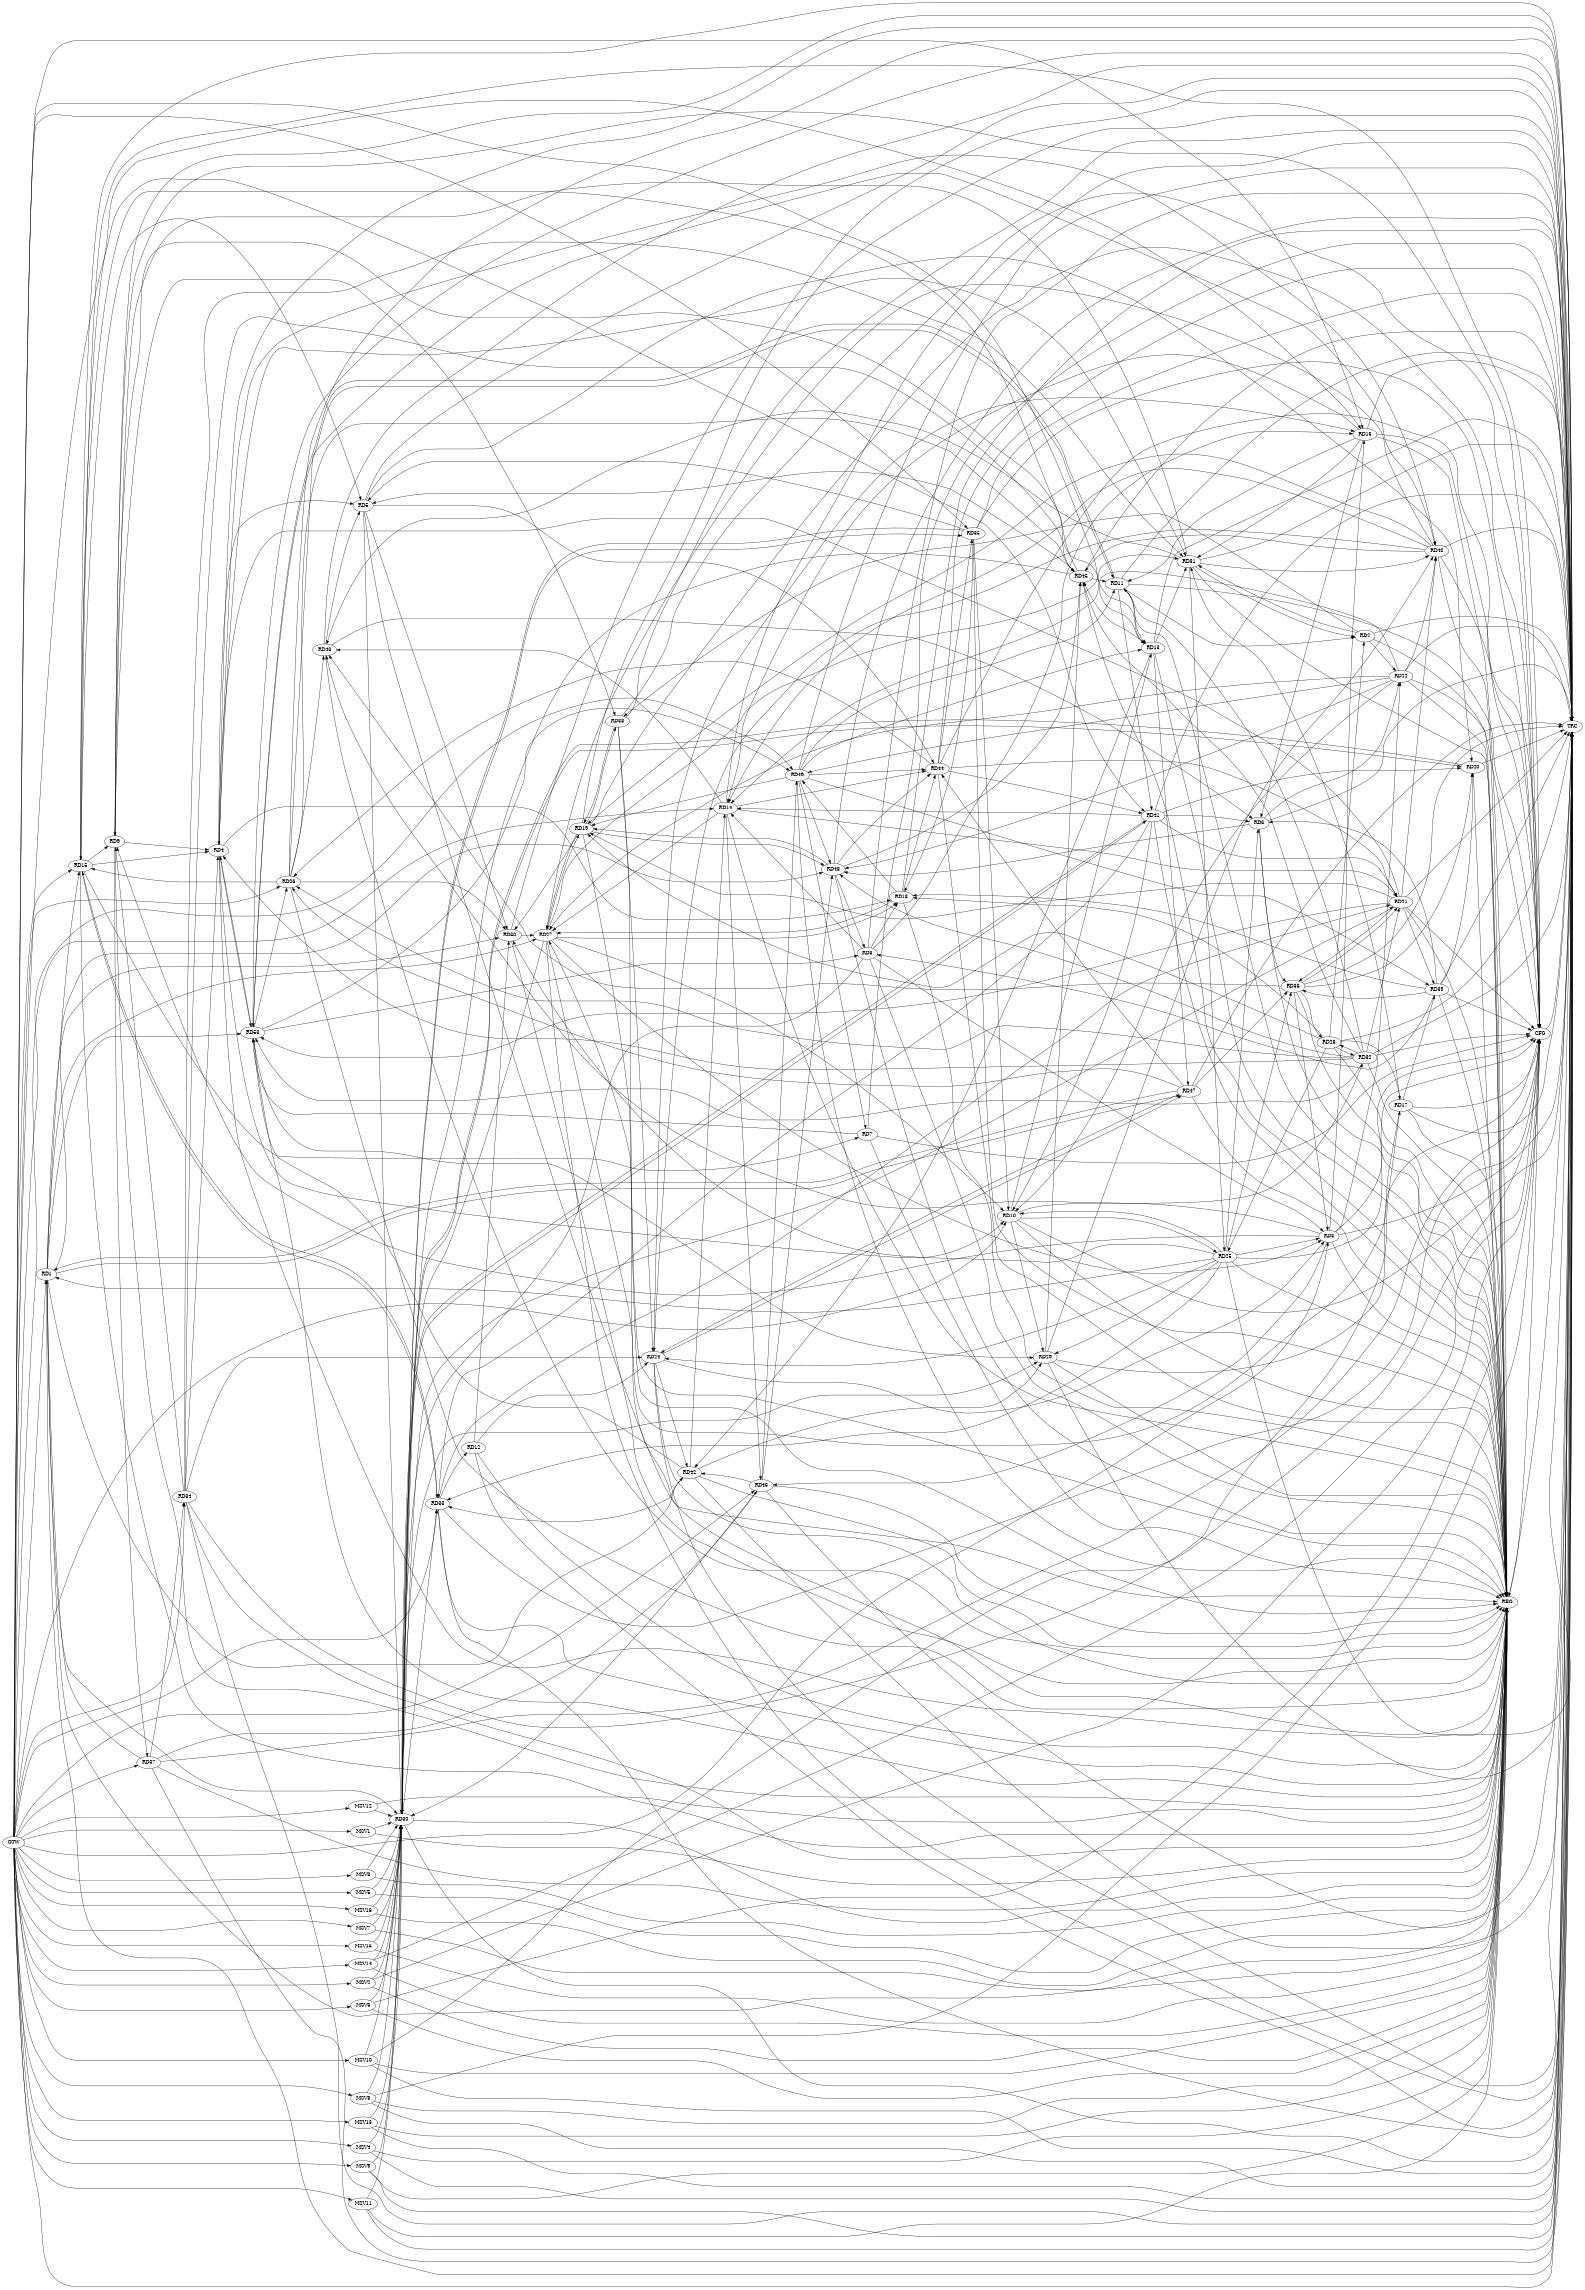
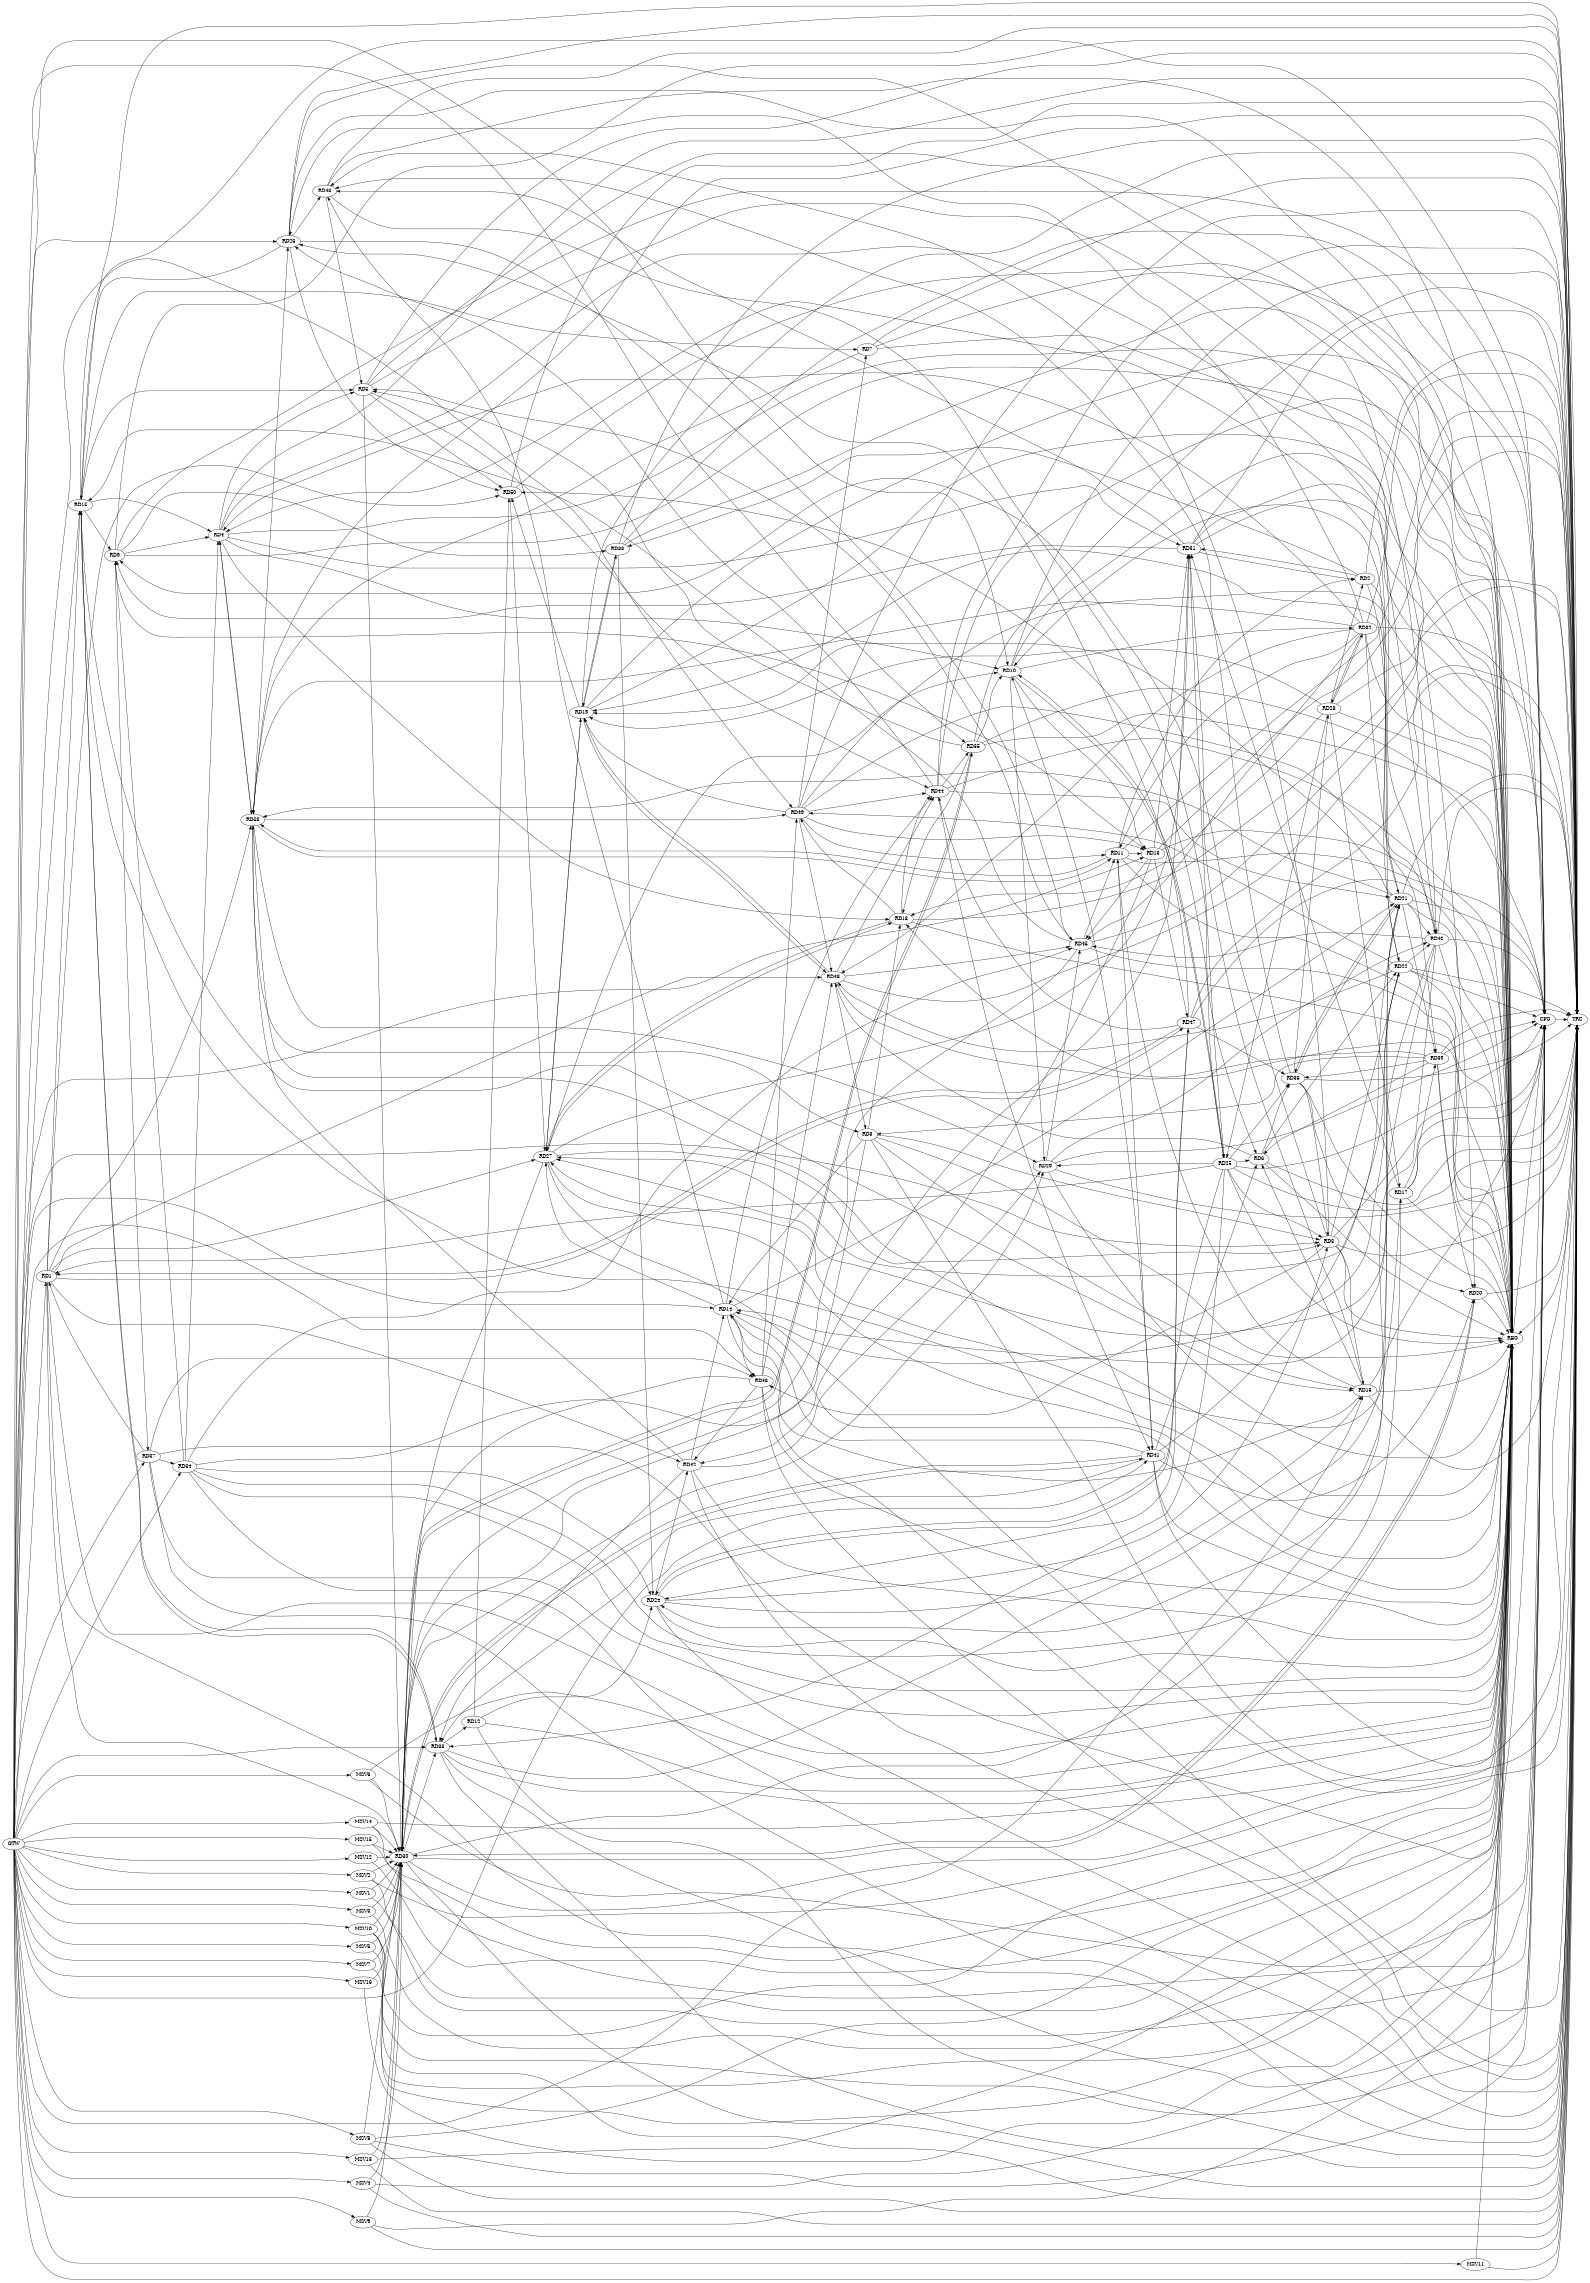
edge "MSV11" -> "RD30": removed
